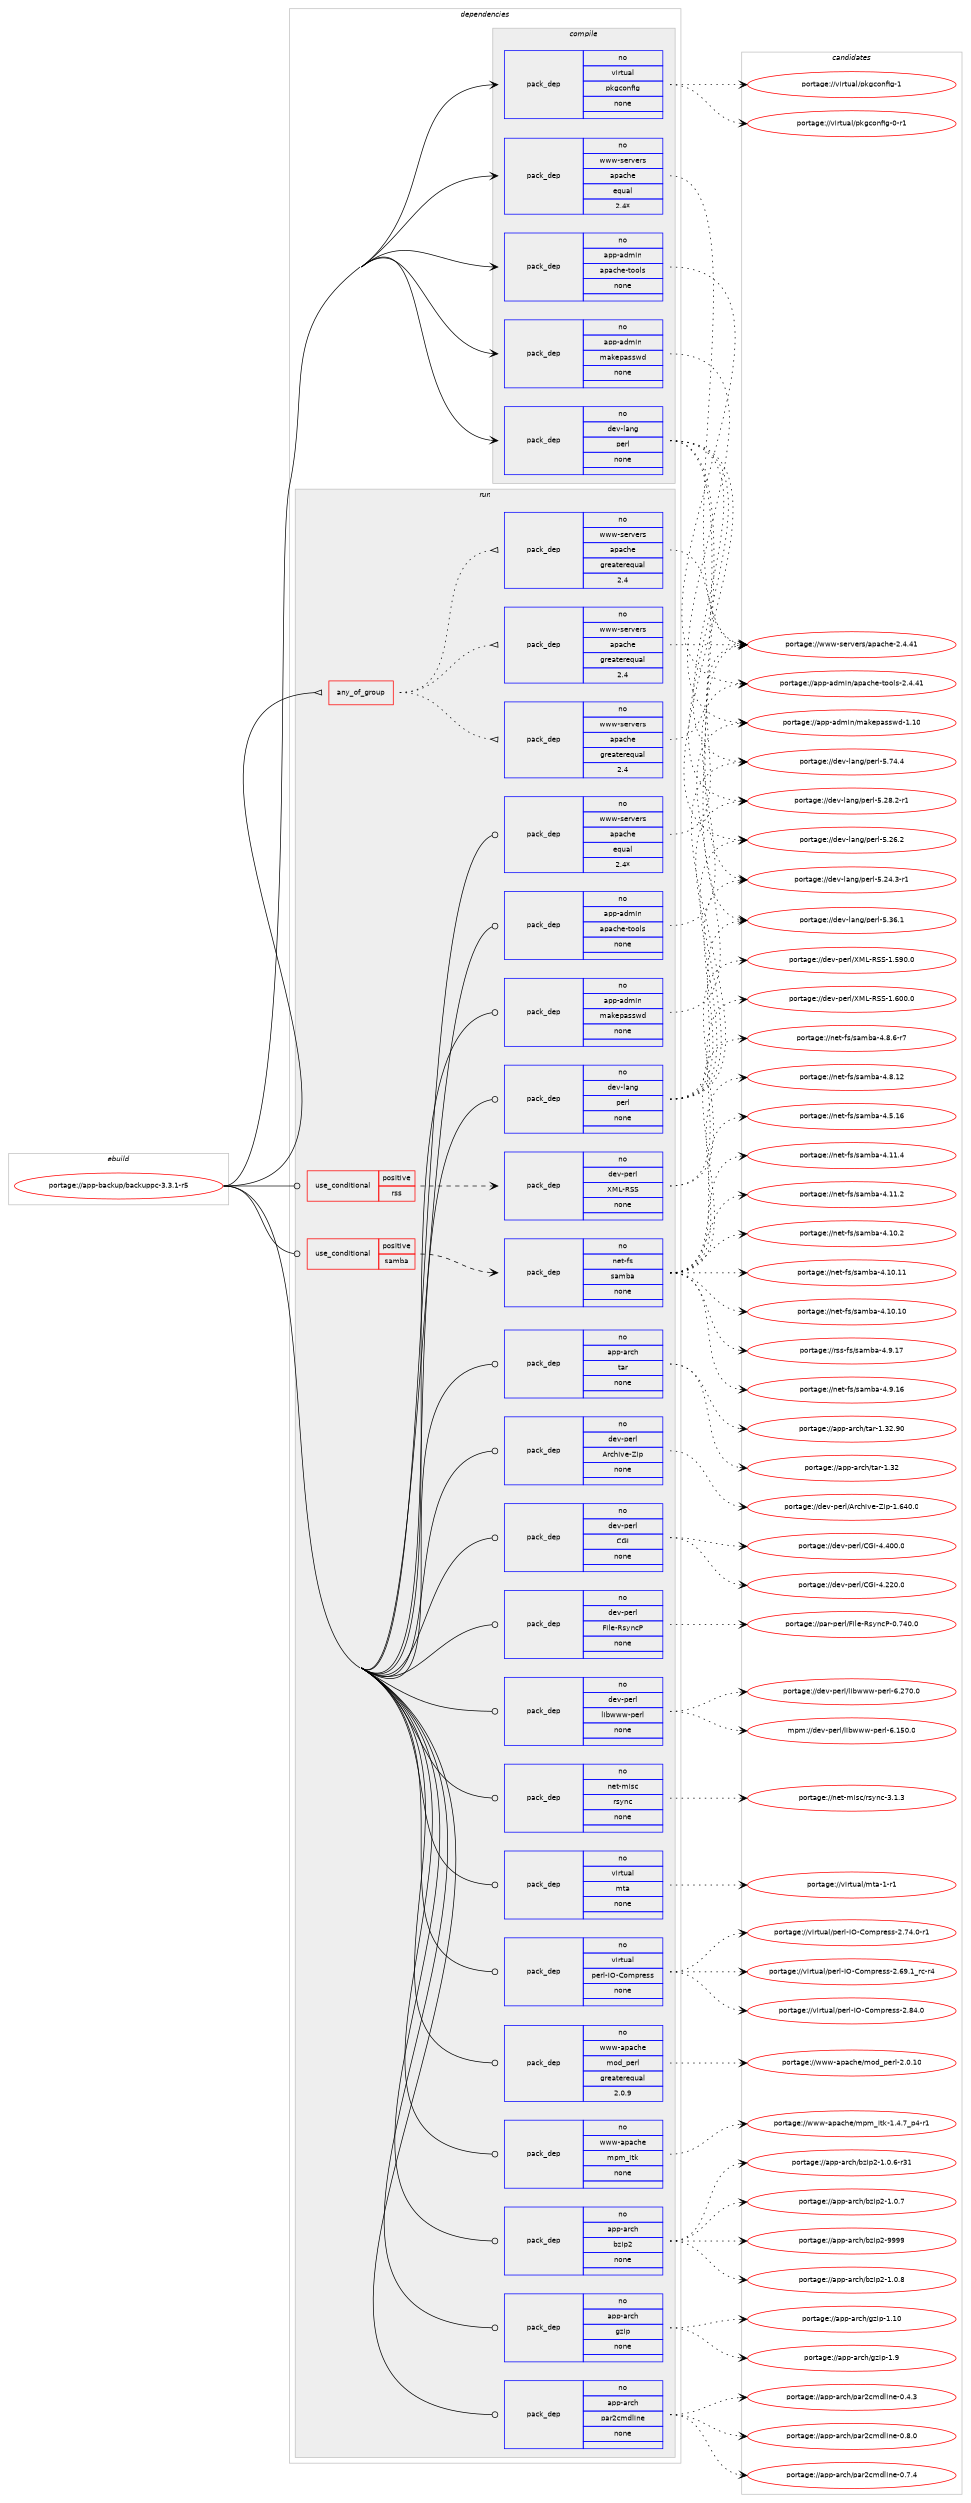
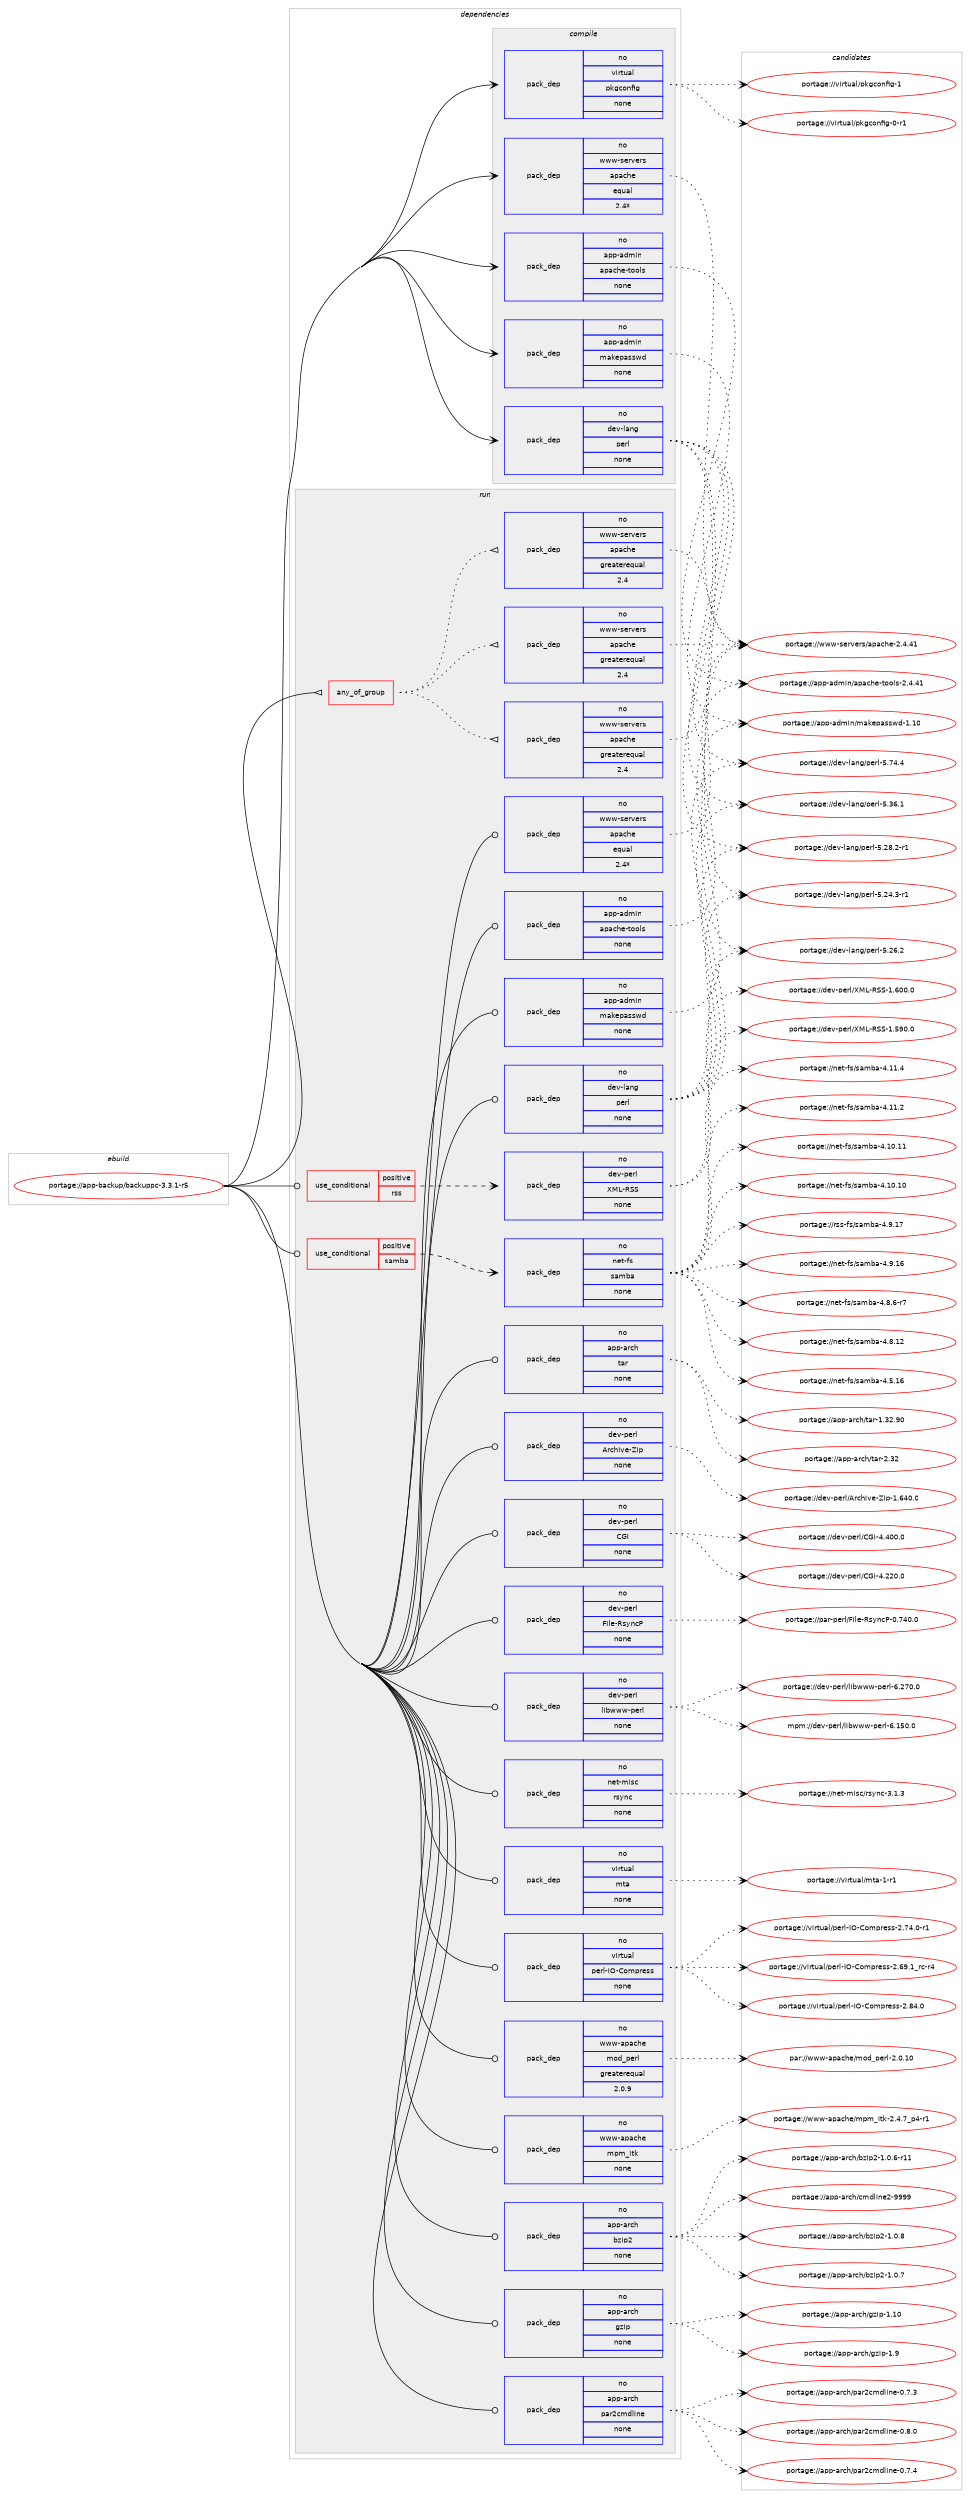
node "portage://net-fs/samba-4.10.2": removed
node "portage://app-arch/tar-1.32": label "portage://app-arch/tar-1.32" -> "portage://app-arch/tar-2.32"
node "portage://www-apache/mod_perl-2.0.10": label "portage://www-apache/mod_perl-2.0.10" -> "par://www-apache/mod_perl-2.0.10"
node "portage://www-apache/mpm_itk-1.4.7_p4-r1": label "portage://www-apache/mpm_itk-1.4.7_p4-r1" -> "portage://www-apache/mpm_itk-2.4.7_p4-r1"
node "portage://app-arch/bzip2-1.0.6-r31": label "portage://app-arch/bzip2-1.0.6-r31" -> "portage://app-arch/bzip2-1.0.6-r11"
node "portage://app-arch/bzip2-9999": label "portage://app-arch/bzip2-9999" -> "portage://app-arch/cmdline2-9999"
node "portage://app-arch/par2cmdline-0.4.3": label "portage://app-arch/par2cmdline-0.4.3" -> "portage://app-arch/par2cmdline-0.7.3"
